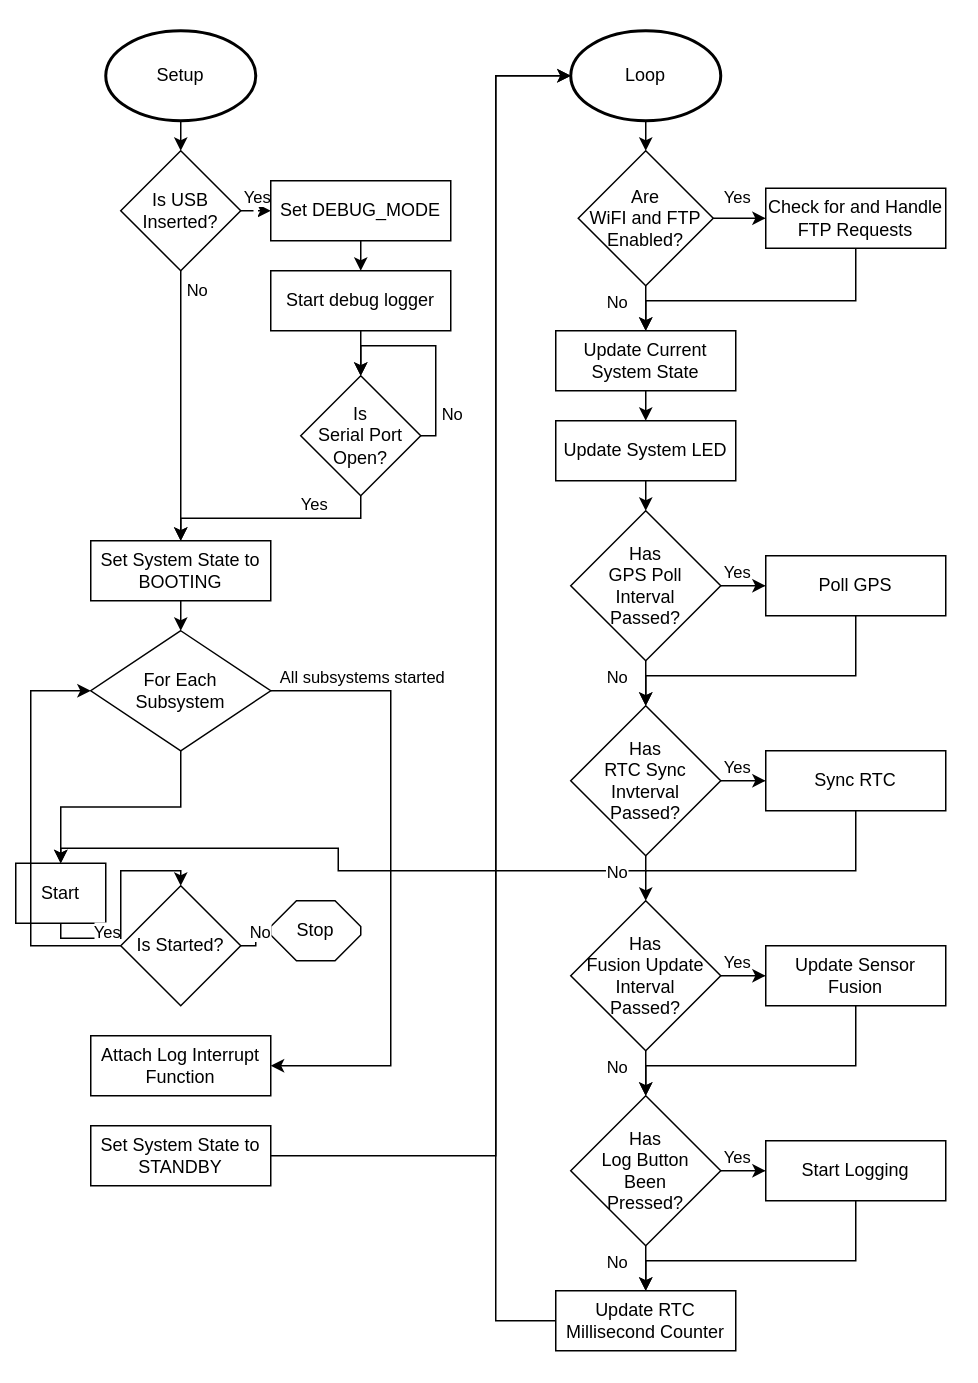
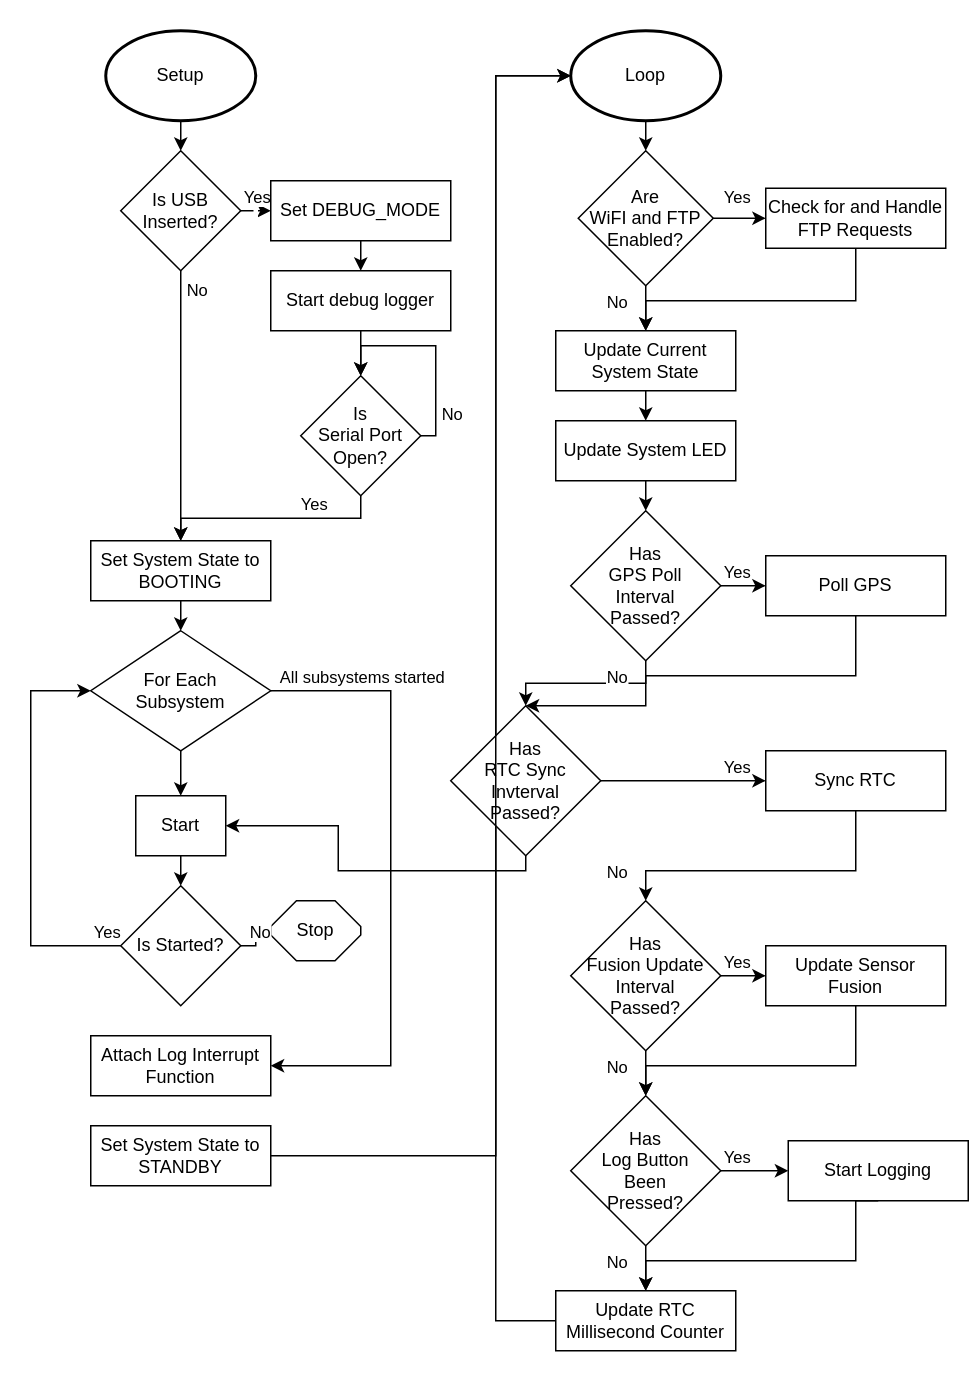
node "Has RTC Sync Invterval Passed?": moved (646, 781) -> (526, 781)
node "Start": moved (61, 893) -> (181, 826)
node "Start Logging": moved (856, 1171) -> (878, 1171)
